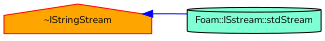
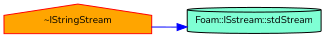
edge "Foam::ISstream::stdStream" -> "~IStringStream": reversed
